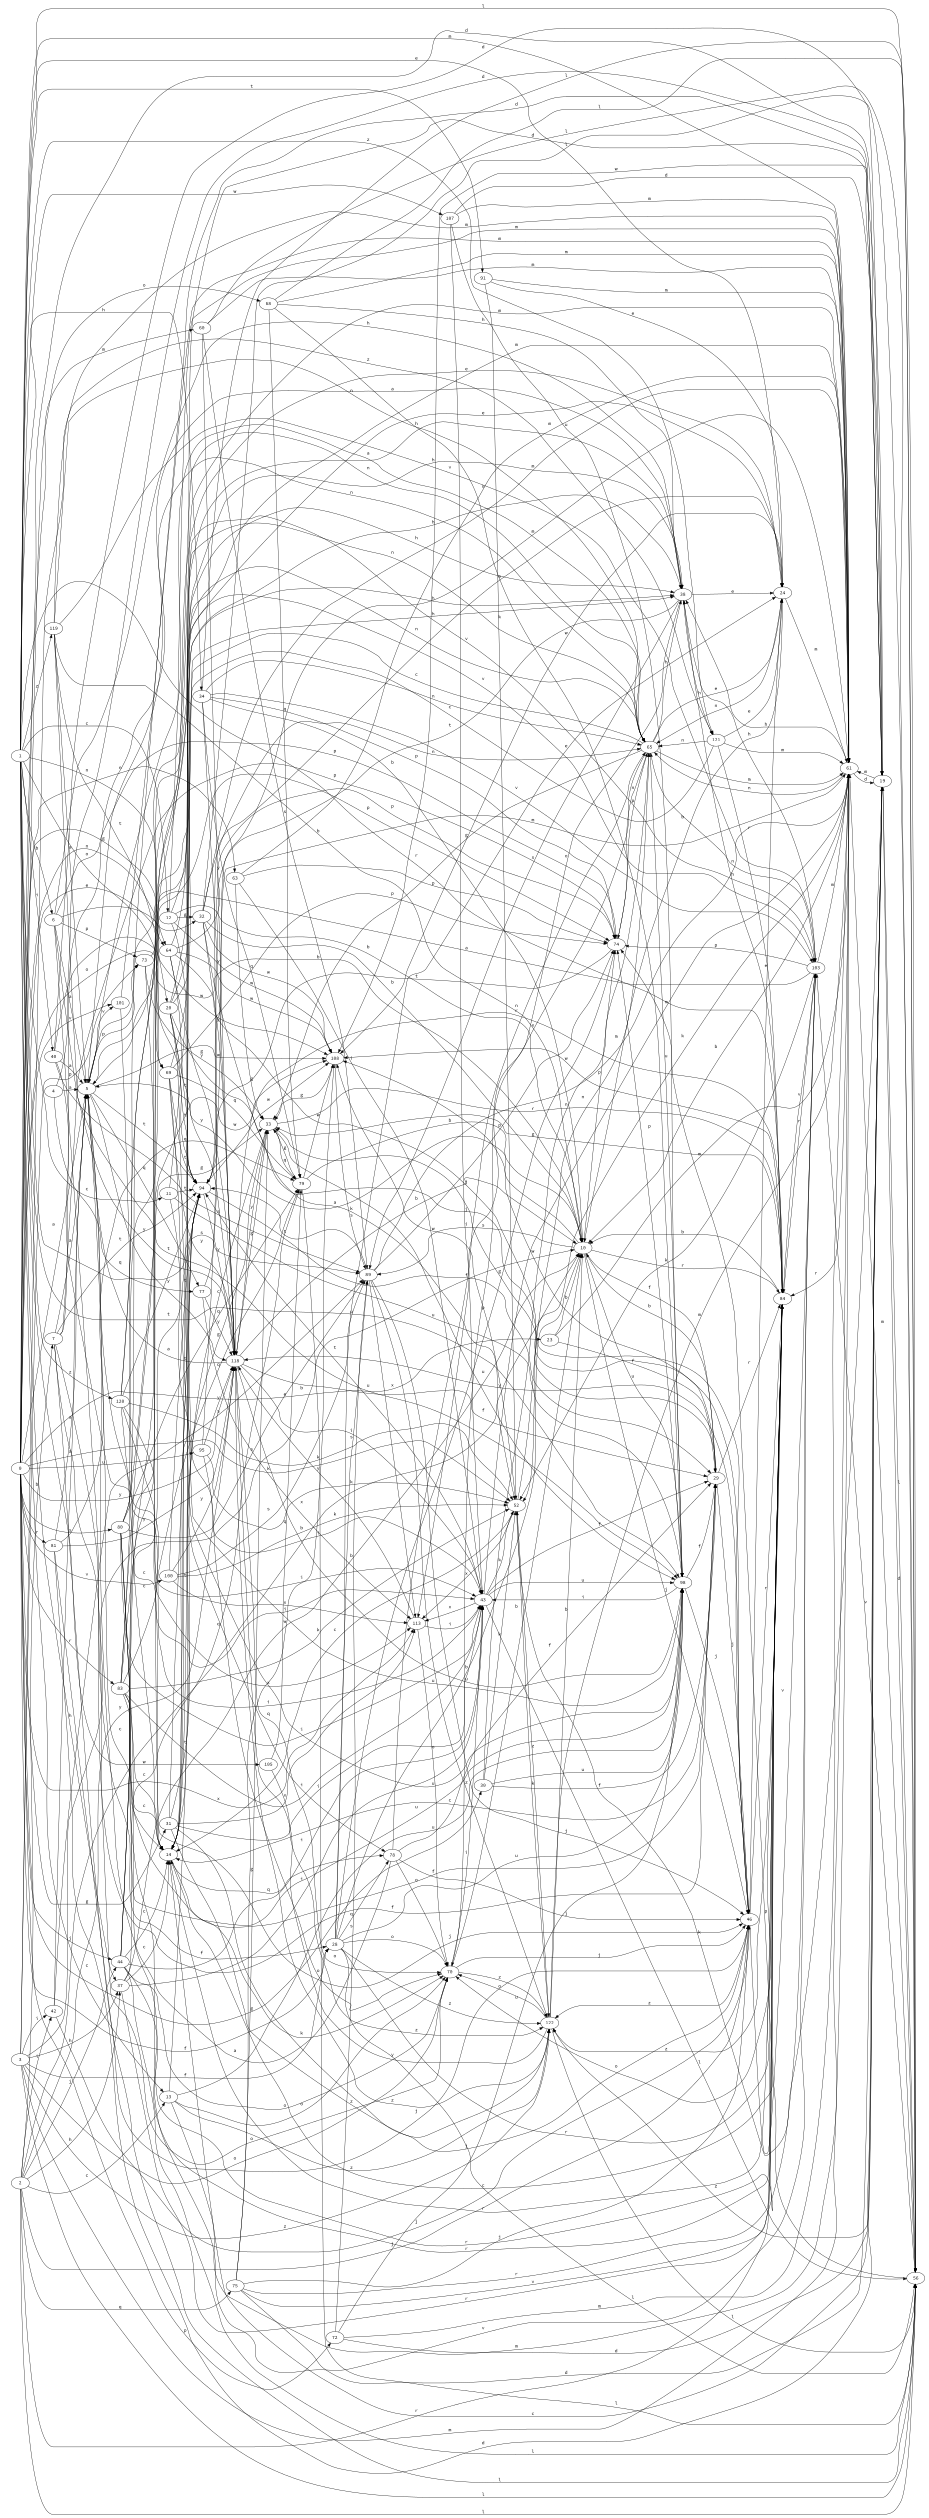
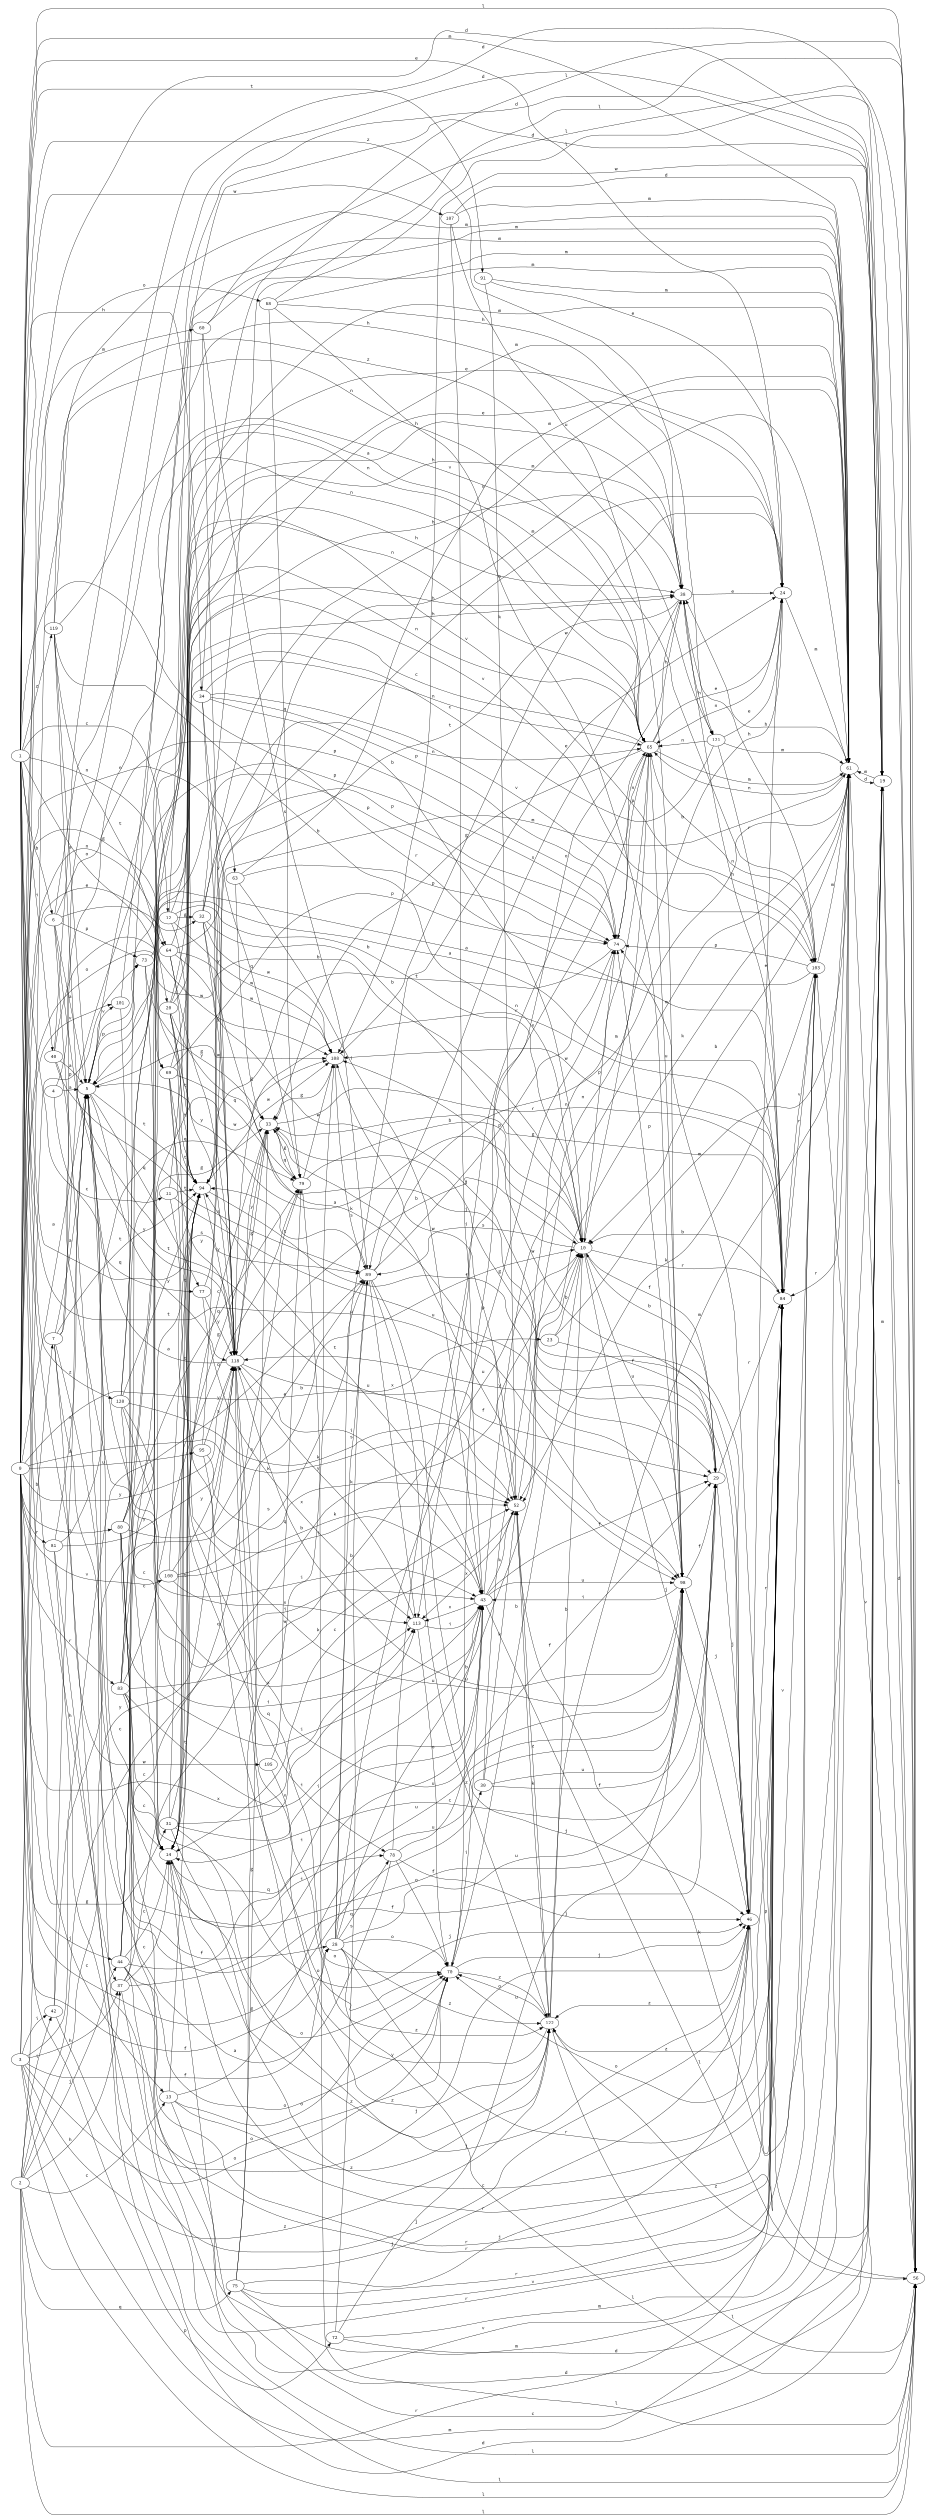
edge "38" -> "5": now "84" -> "5"
edge "14" -> "70": label "k" -> "o"
